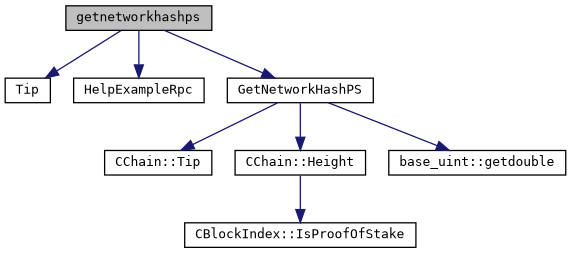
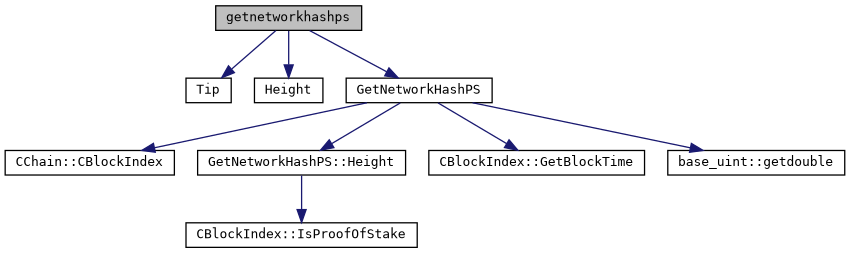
node "HelpExampleRpc": label "HelpExampleRpc" -> "Height"
node "CChain::Tip": label "CChain::Tip" -> "CChain::CBlockIndex"
node "CChain::Height": label "CChain::Height" -> "GetNetworkHashPS::Height"
node "CBlockIndex::GetBlockTime": added
